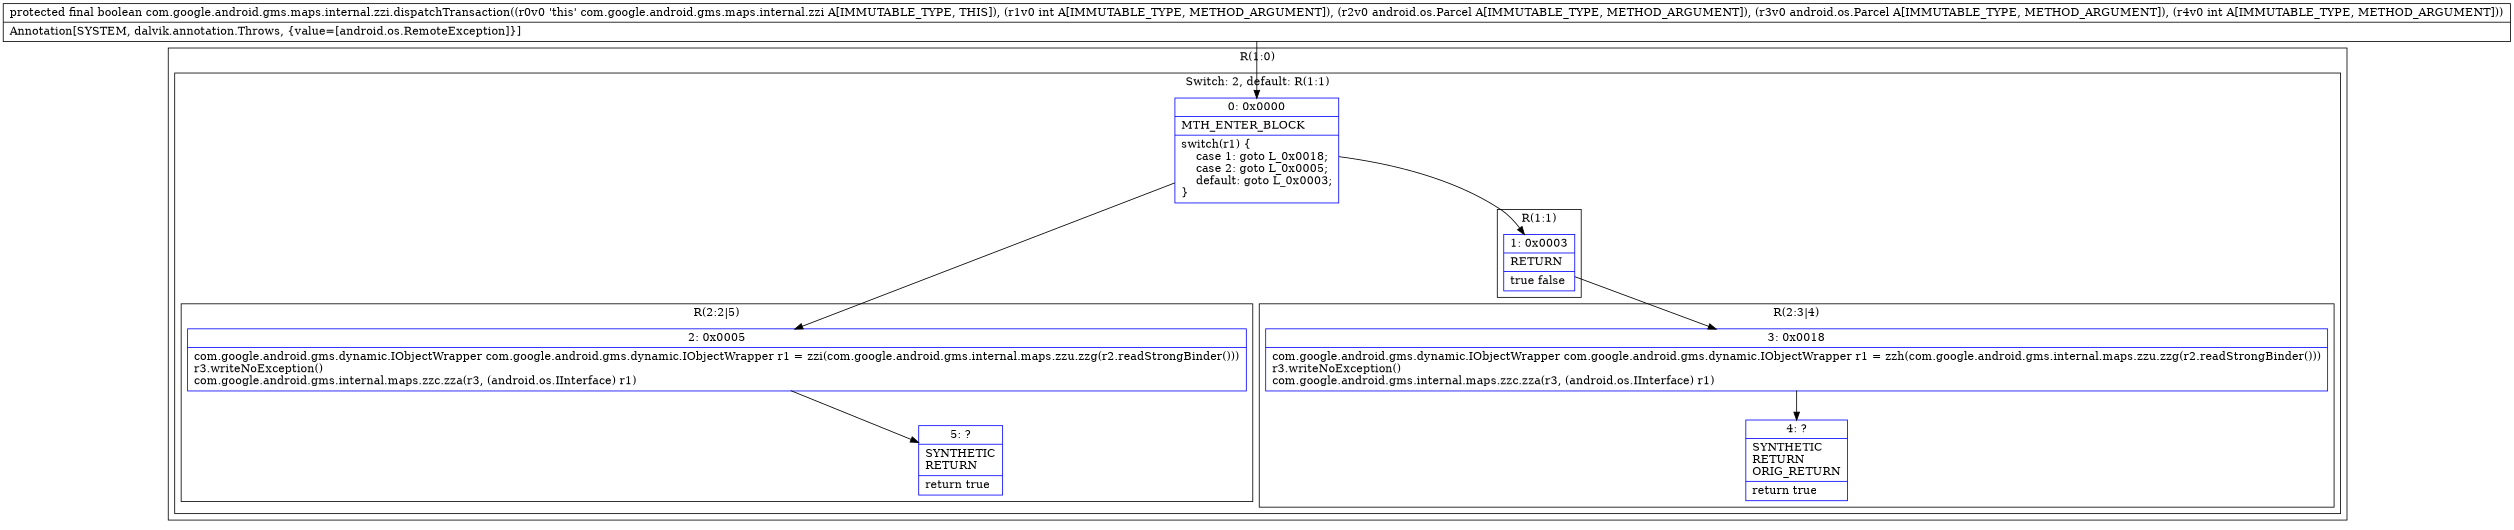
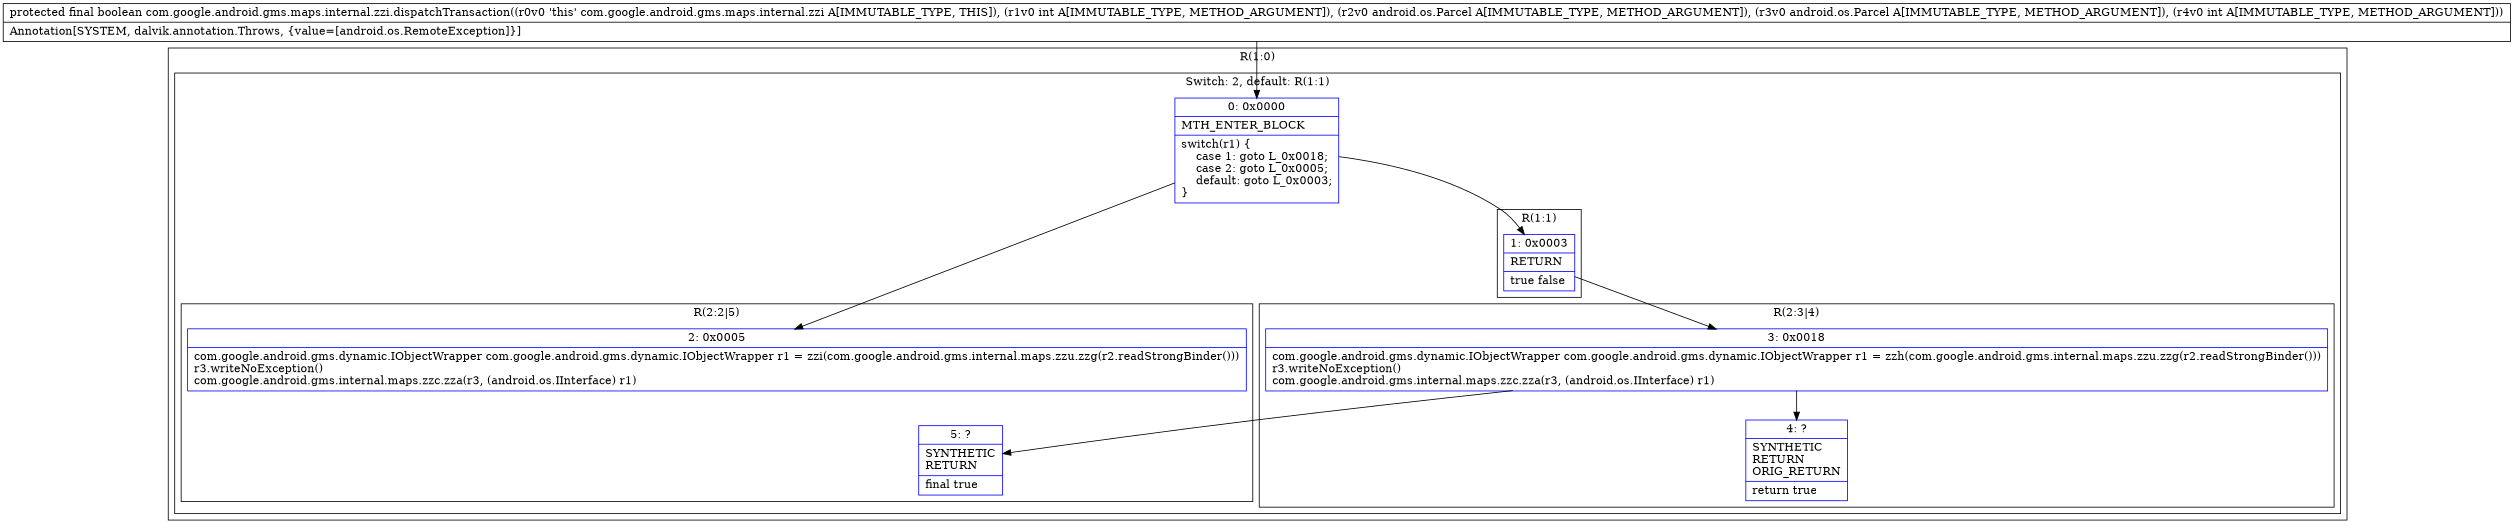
edge "2: 0x0005" -> "5: ?": now "3: 0x0018" -> "5: ?"
node "5: ?": text "return true" -> "final true"
